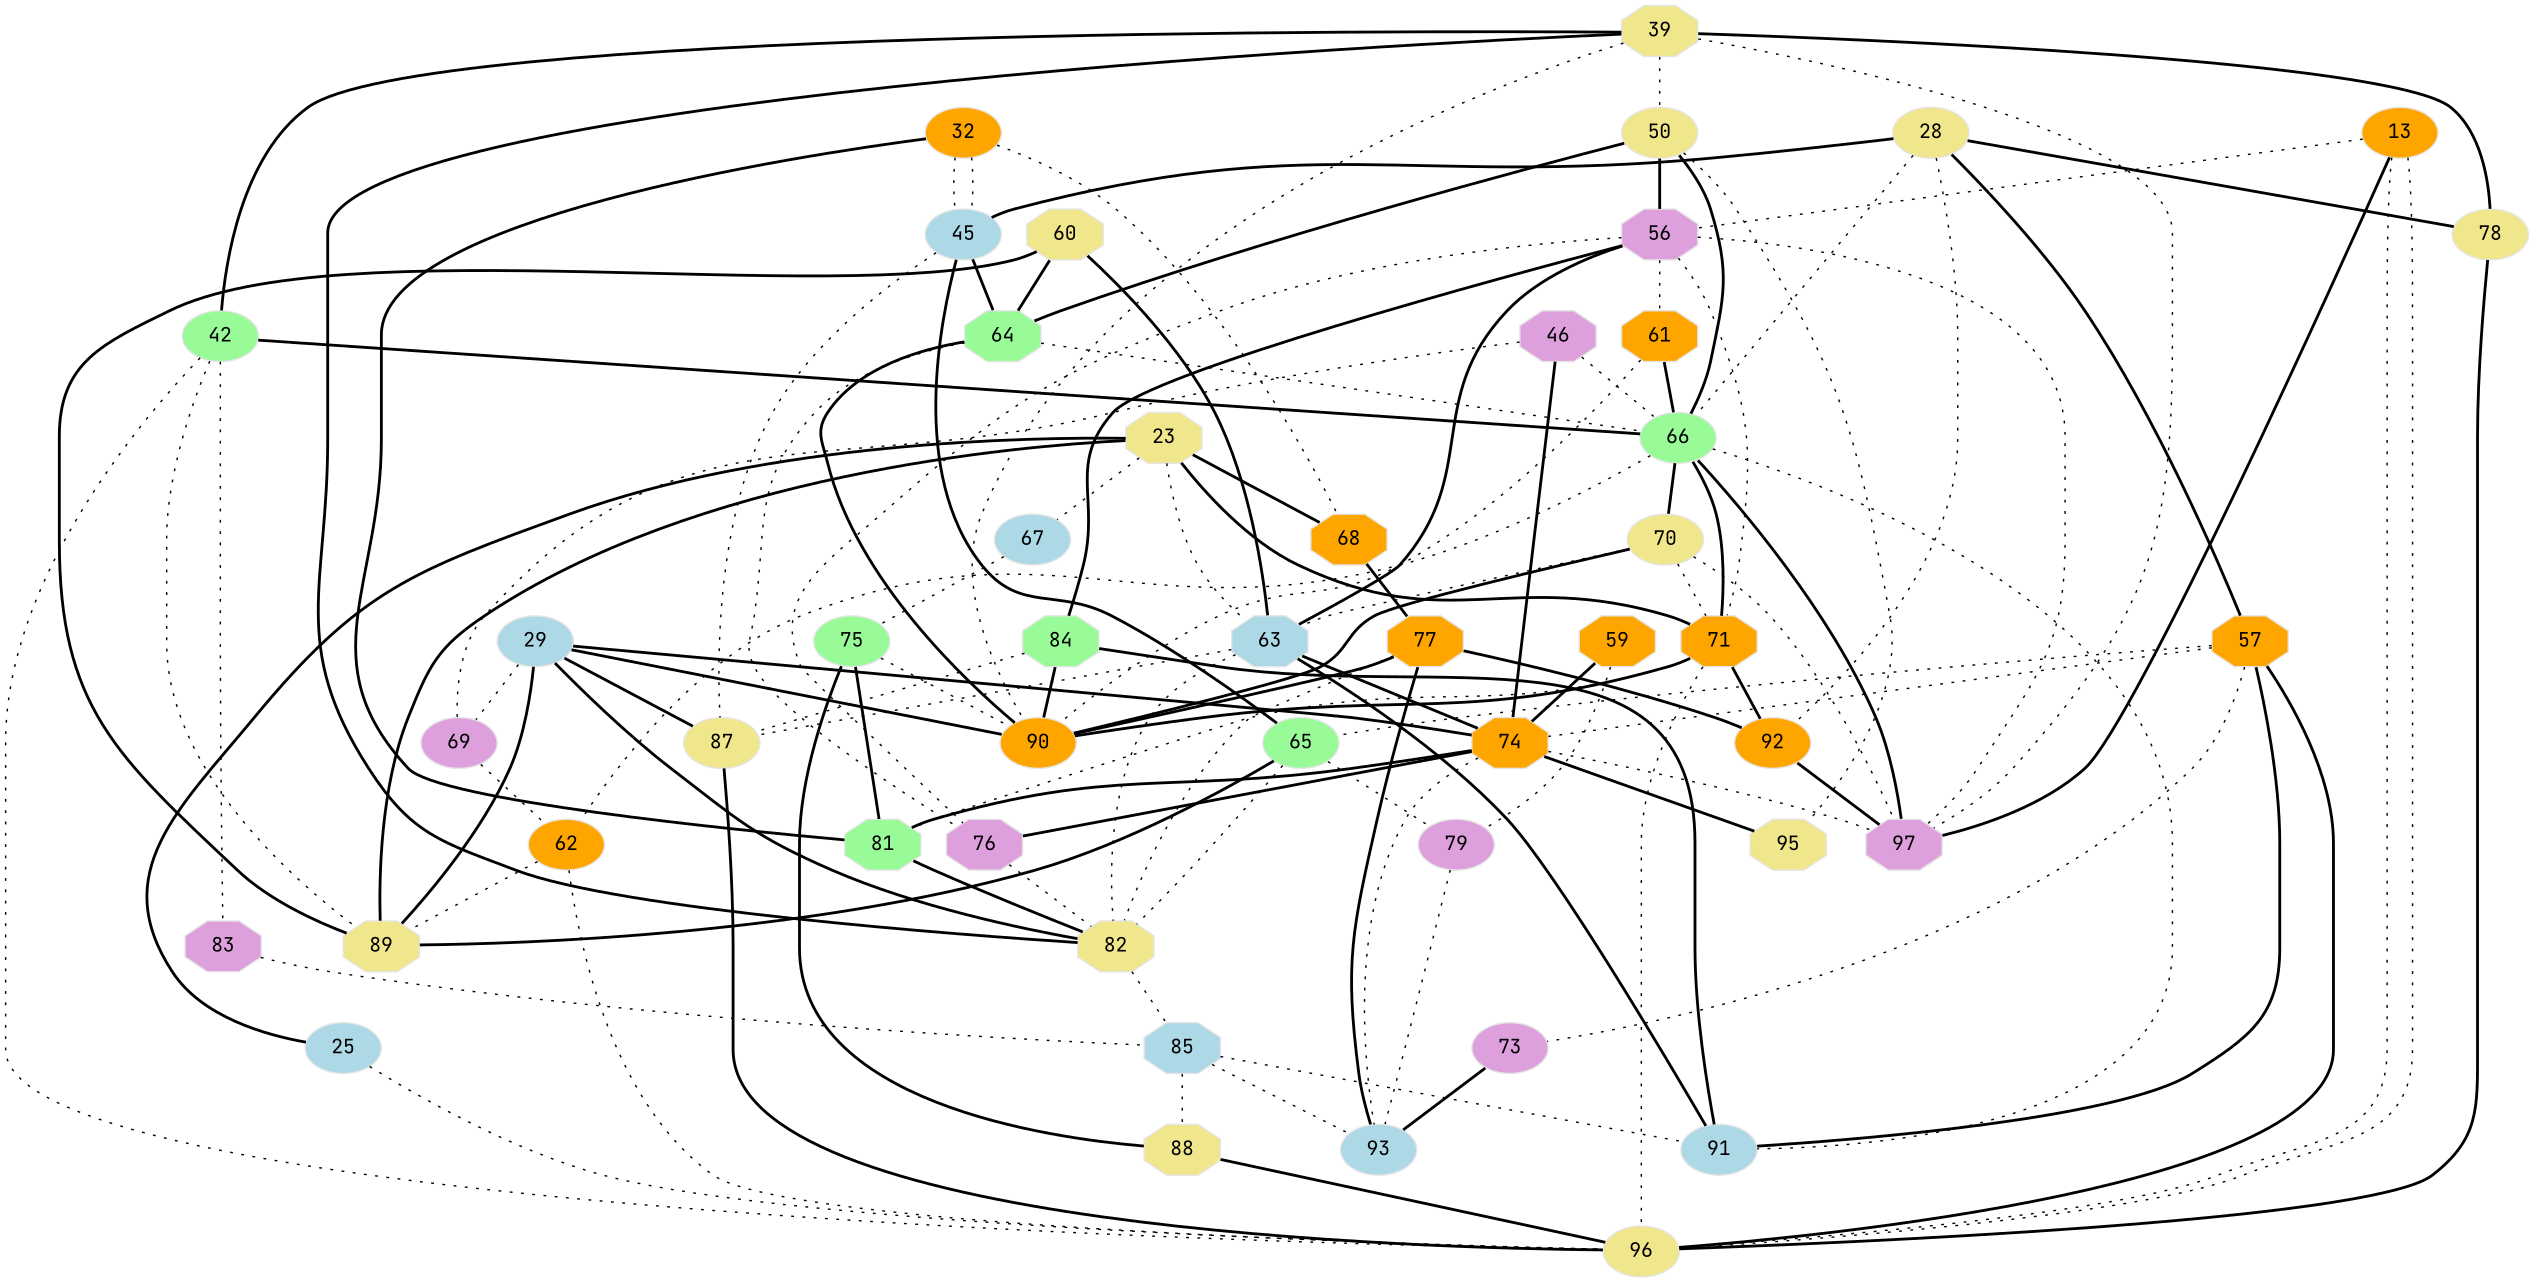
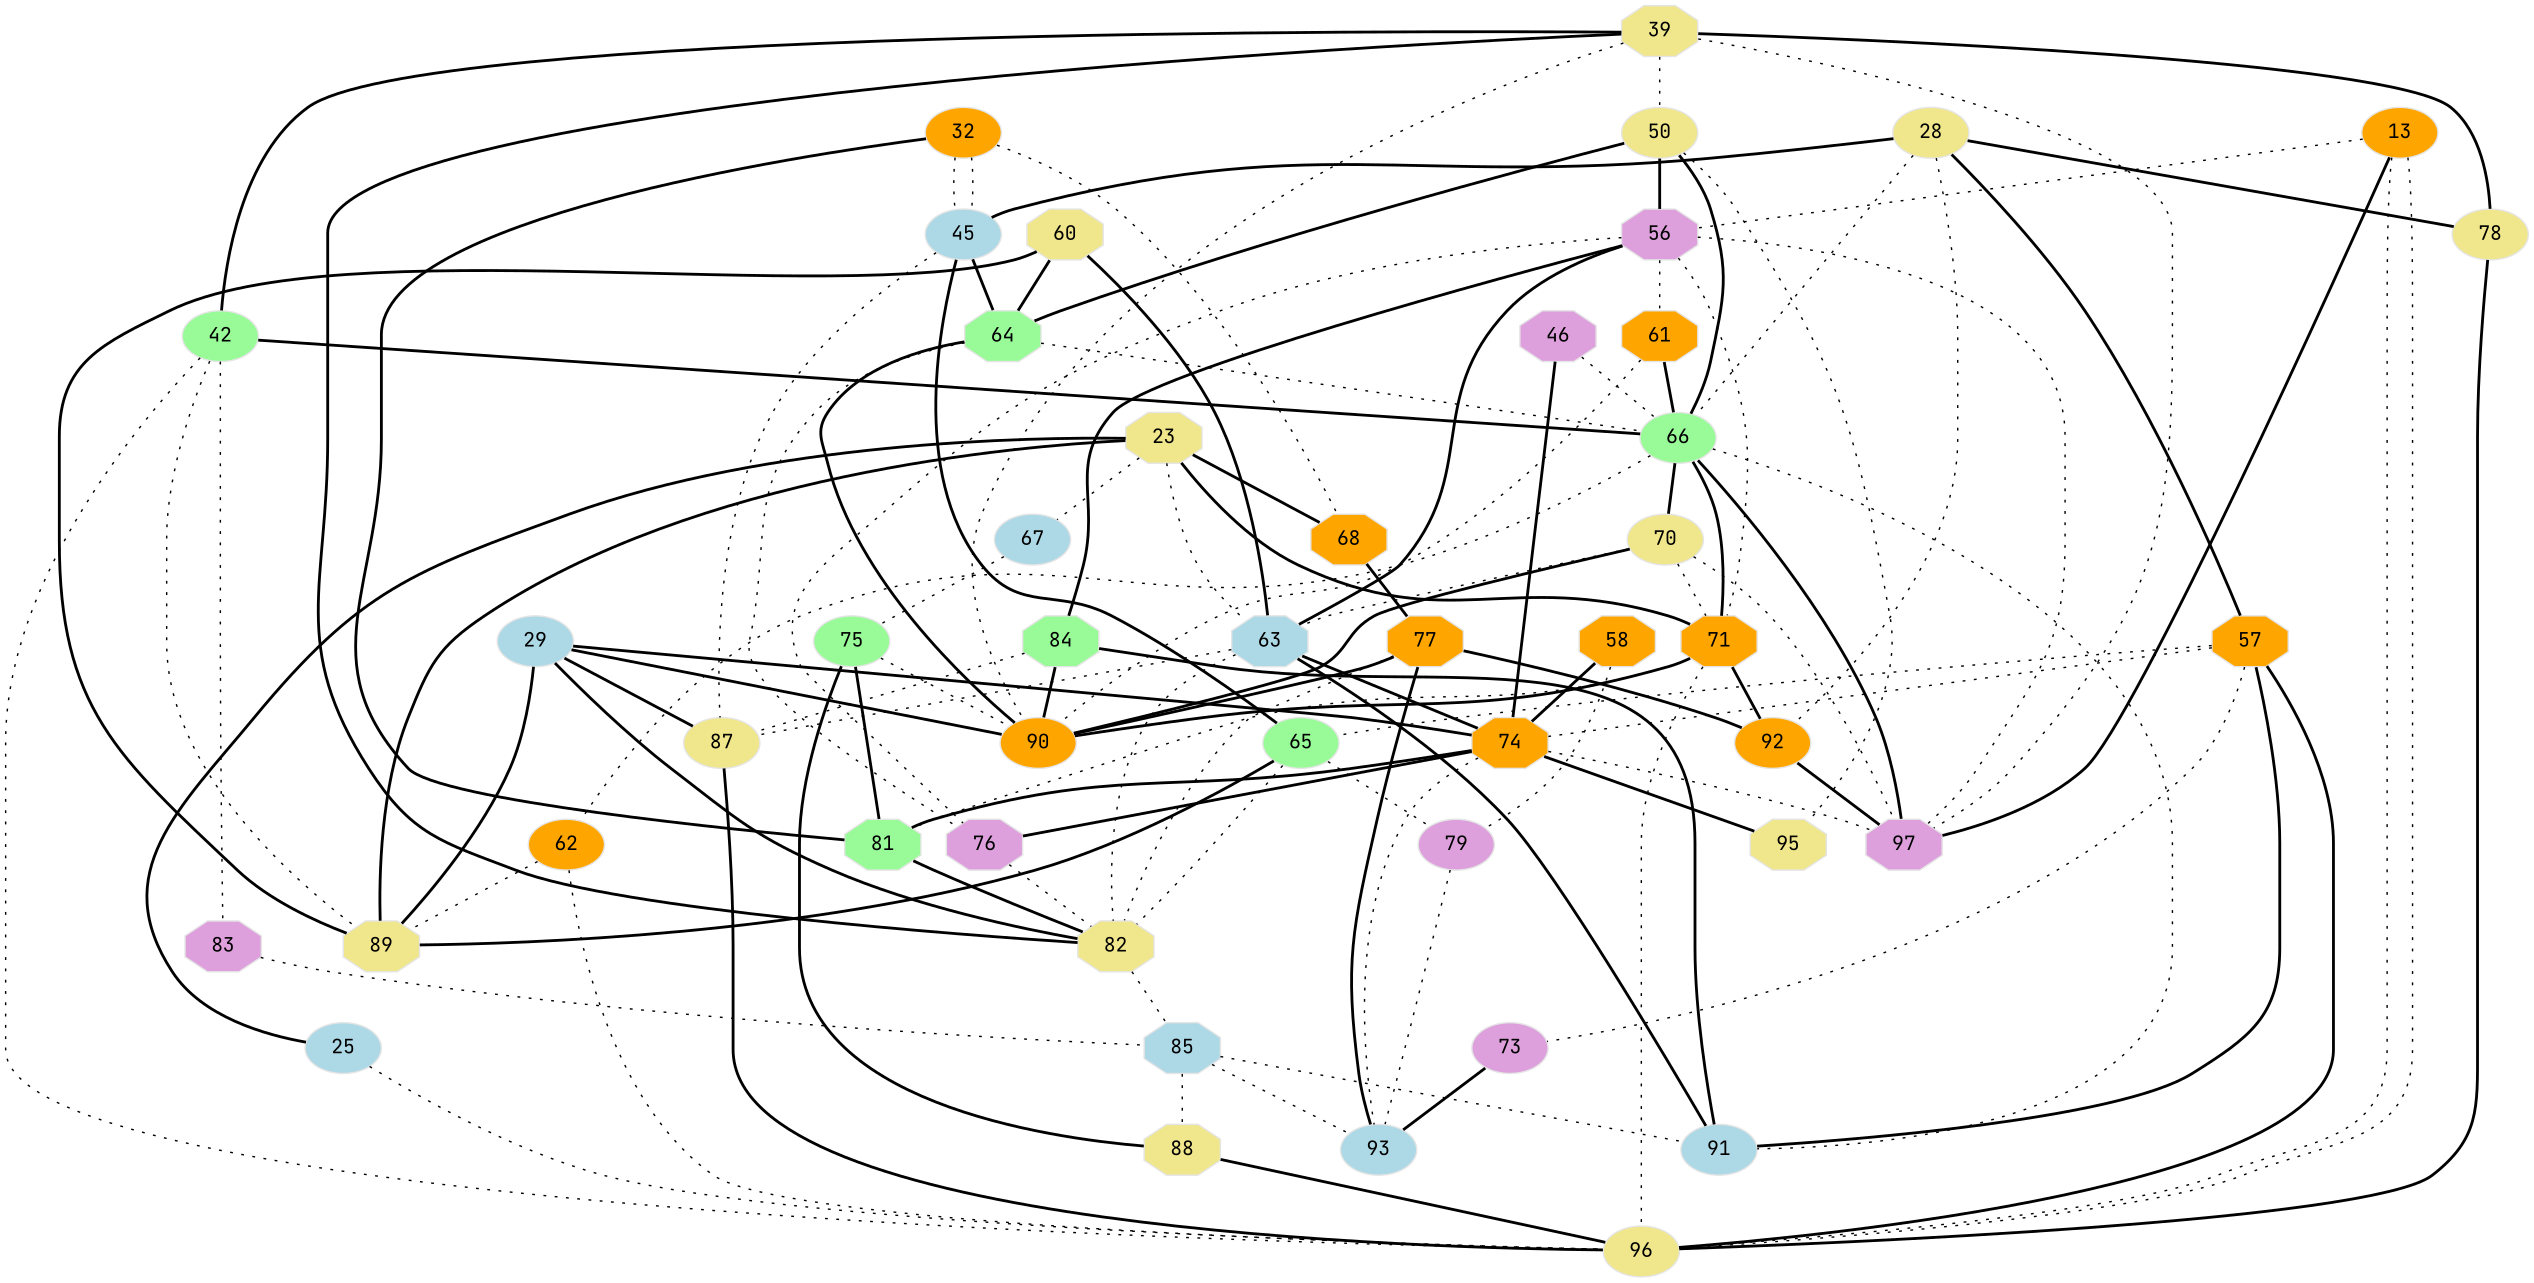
node "59": label "59" -> "58"
node "69": removed
